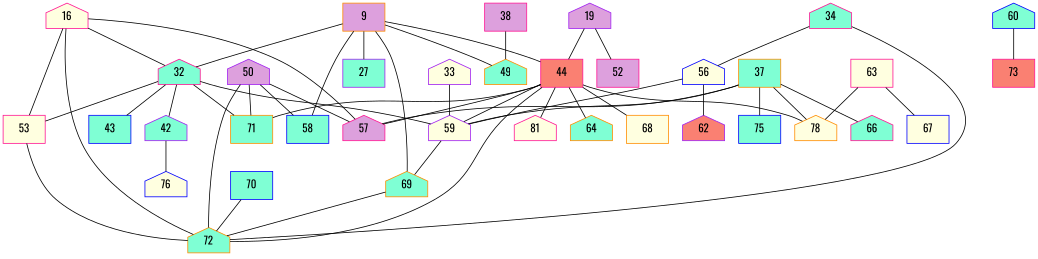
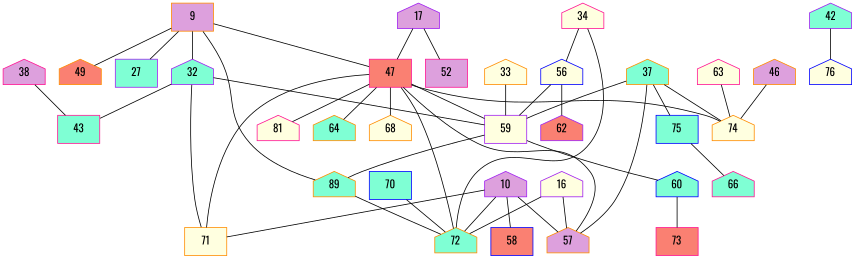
node "16": color deeppink -> purple
node "38": shape box -> house
node "19": label "19" -> "17"
node "34": fillcolor aquamarine -> lightyellow
edge "38" -- "49": now "38" -- "43"
edge "16" -- "32": removed
edge "9" -- "58": removed
node "32": color deeppink -> purple
node "50": label "50" -> "10"
node "33": color purple -> darkorange
node "49": fillcolor aquamarine -> salmon
node "44": label "44" -> "47"
node "37": shape box -> house
node "46": added
node "63": shape box -> house
edge "32" -- "42": removed
edge "37" -- "66": now "75" -- "66"
node "53": removed
node "43": color blue -> deeppink
node "71": fillcolor aquamarine -> lightyellow
node "58": fillcolor aquamarine -> salmon
node "57": color deeppink -> darkorange
node "59": shape house -> box
node "68": shape box -> house
node "78": label "78" -> "74"
node "67": removed
edge "59" -- "60": added
node "69": label "69" -> "89"
